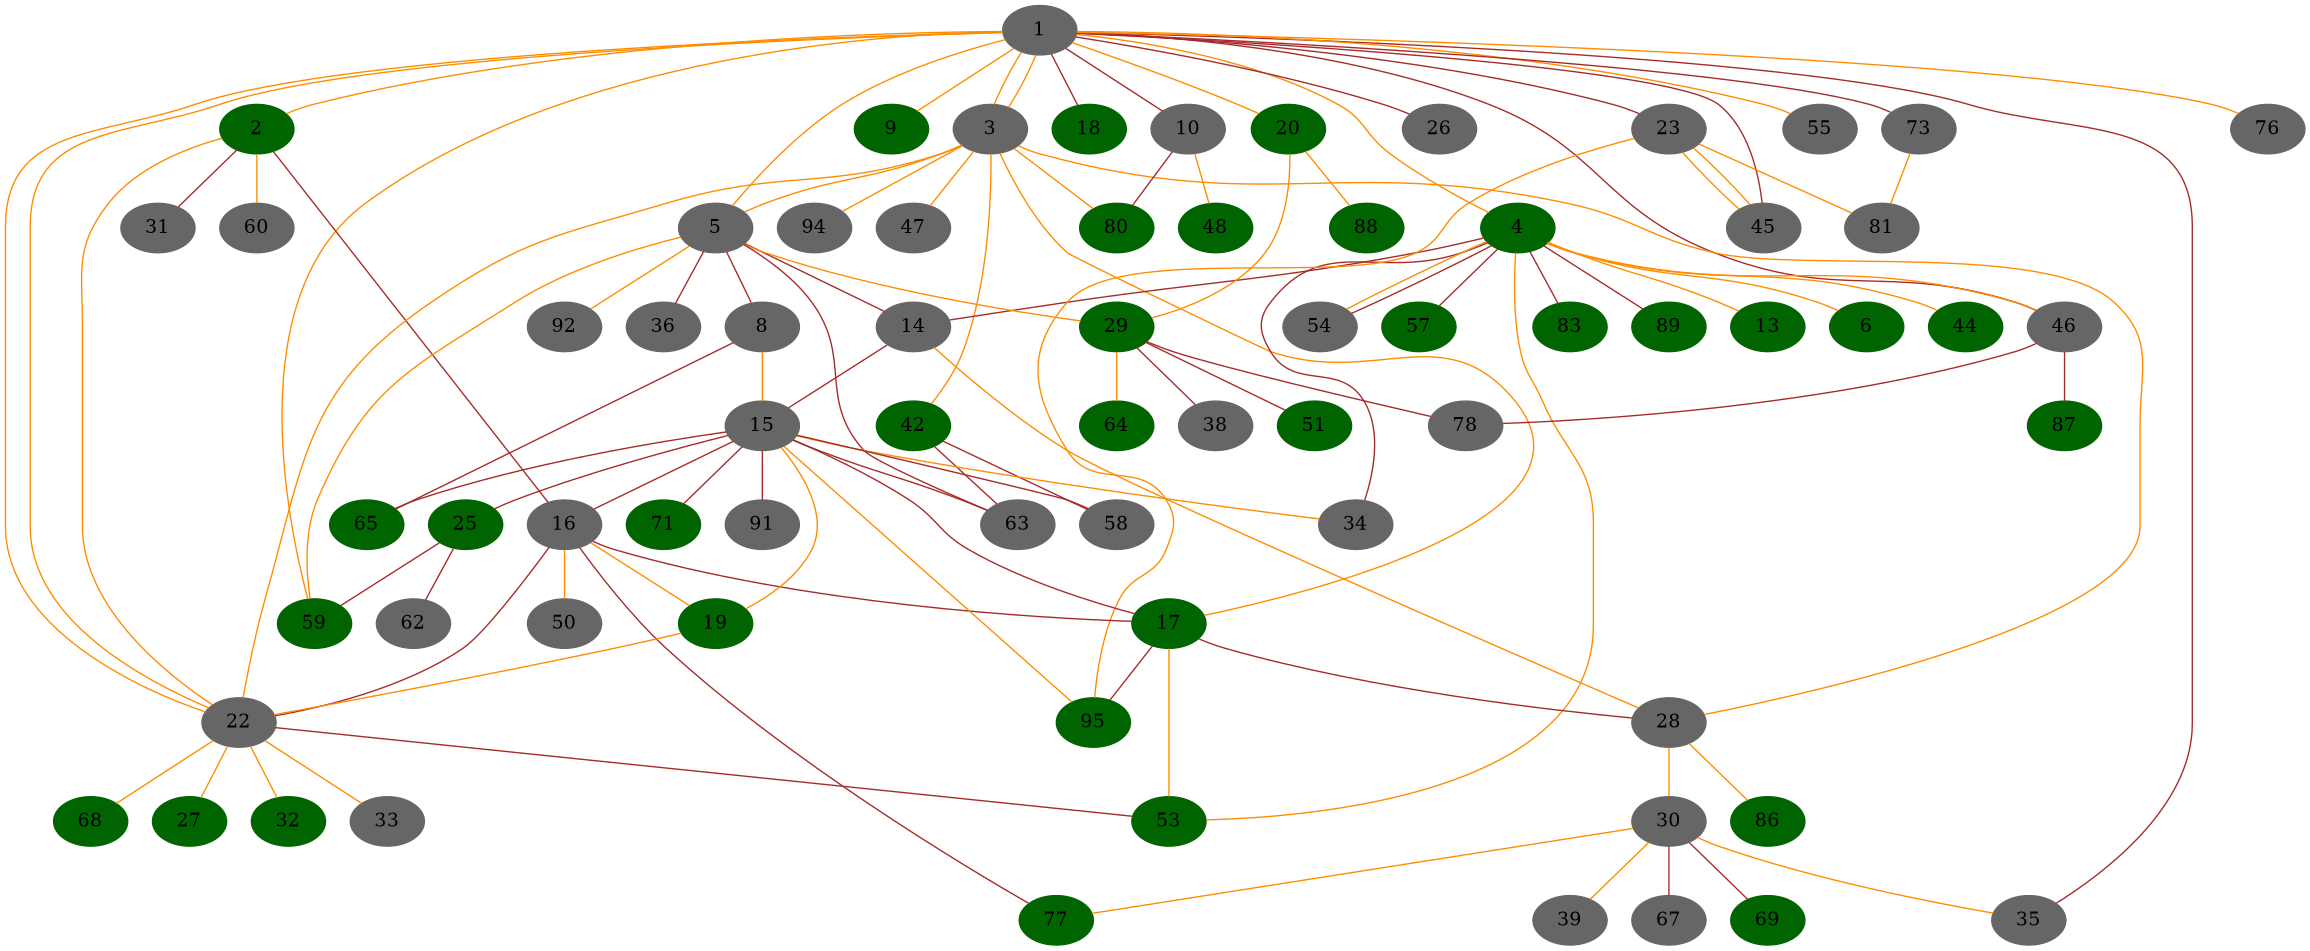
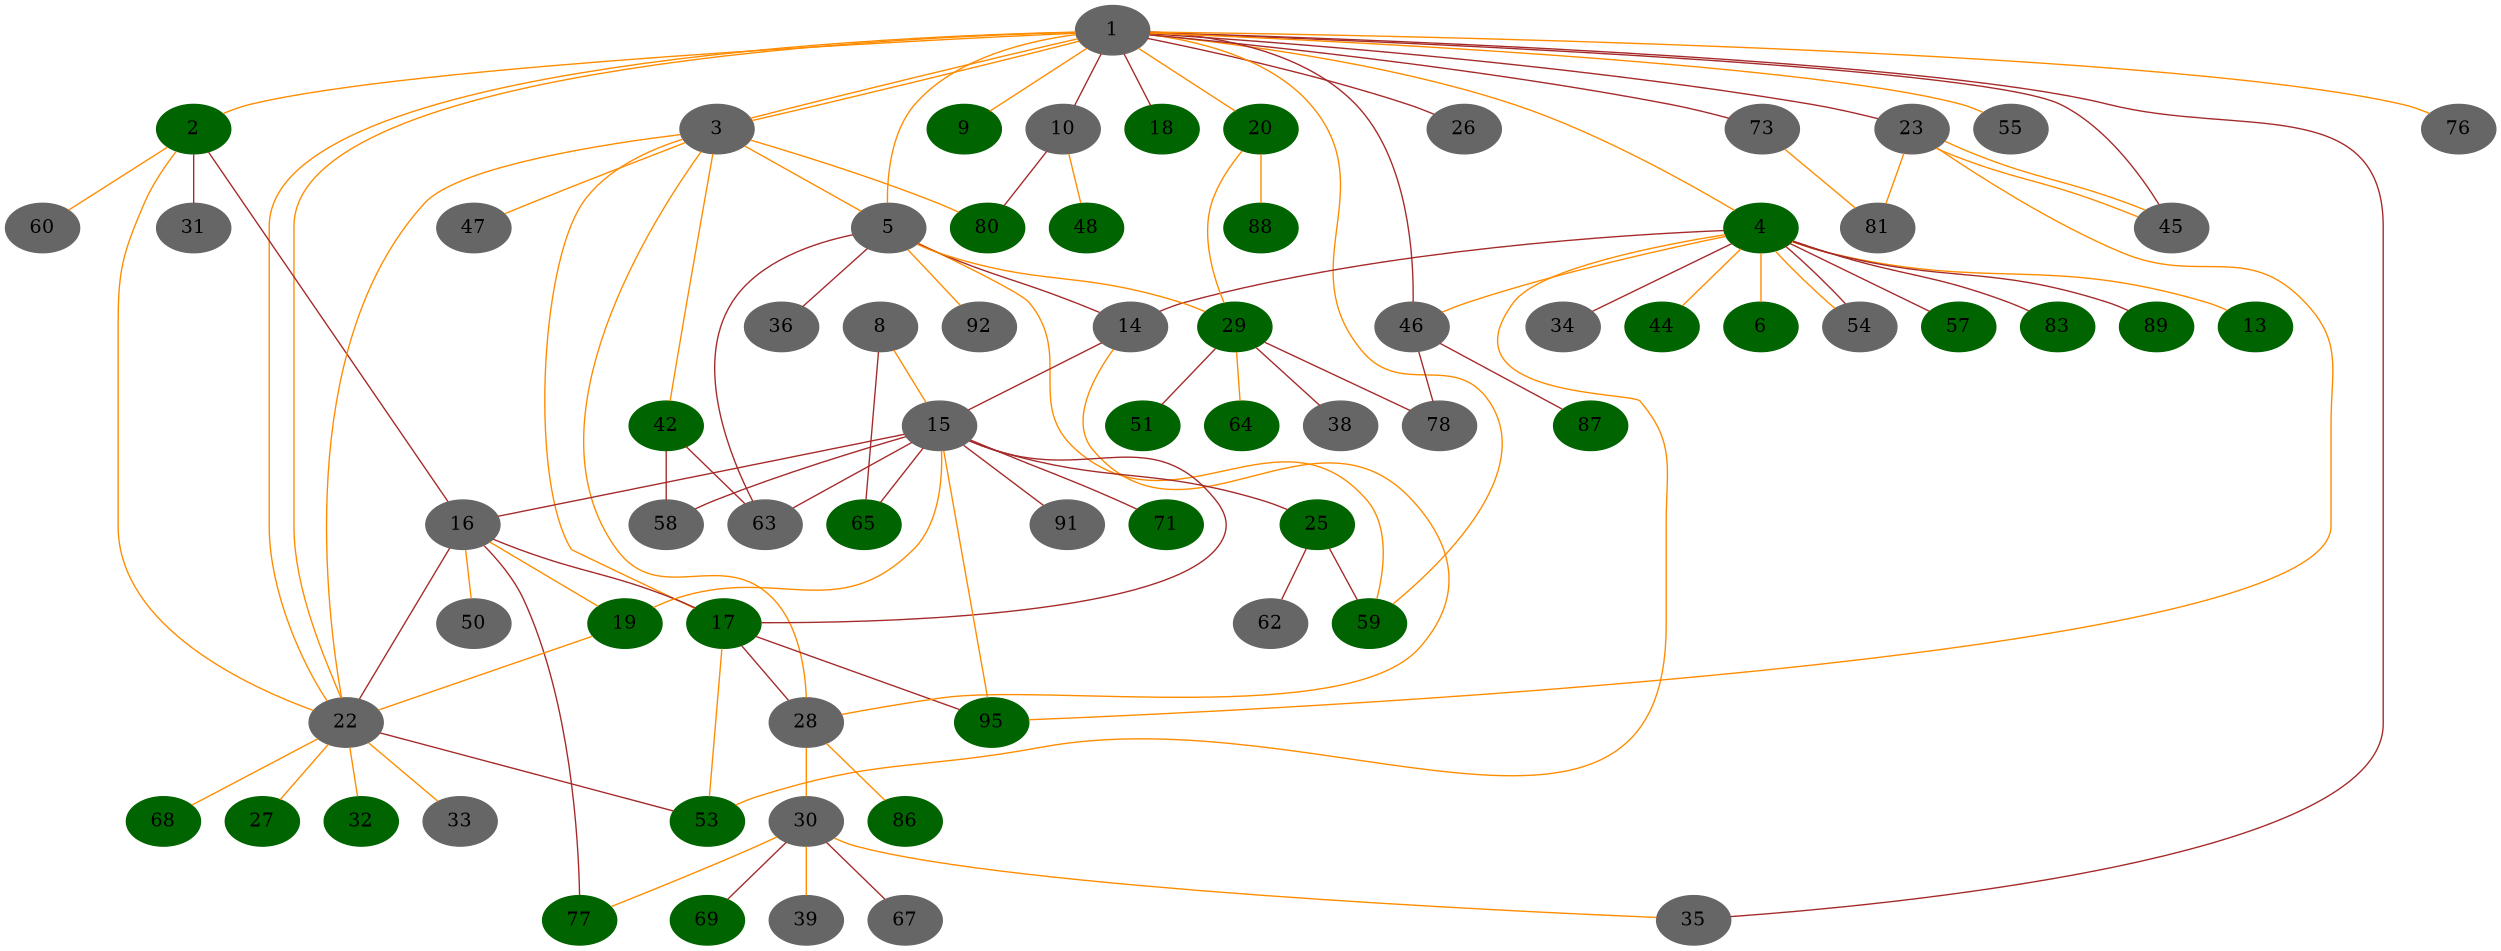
node "94": removed
edge "5" -- "8": removed
edge "15" -- "34": removed
